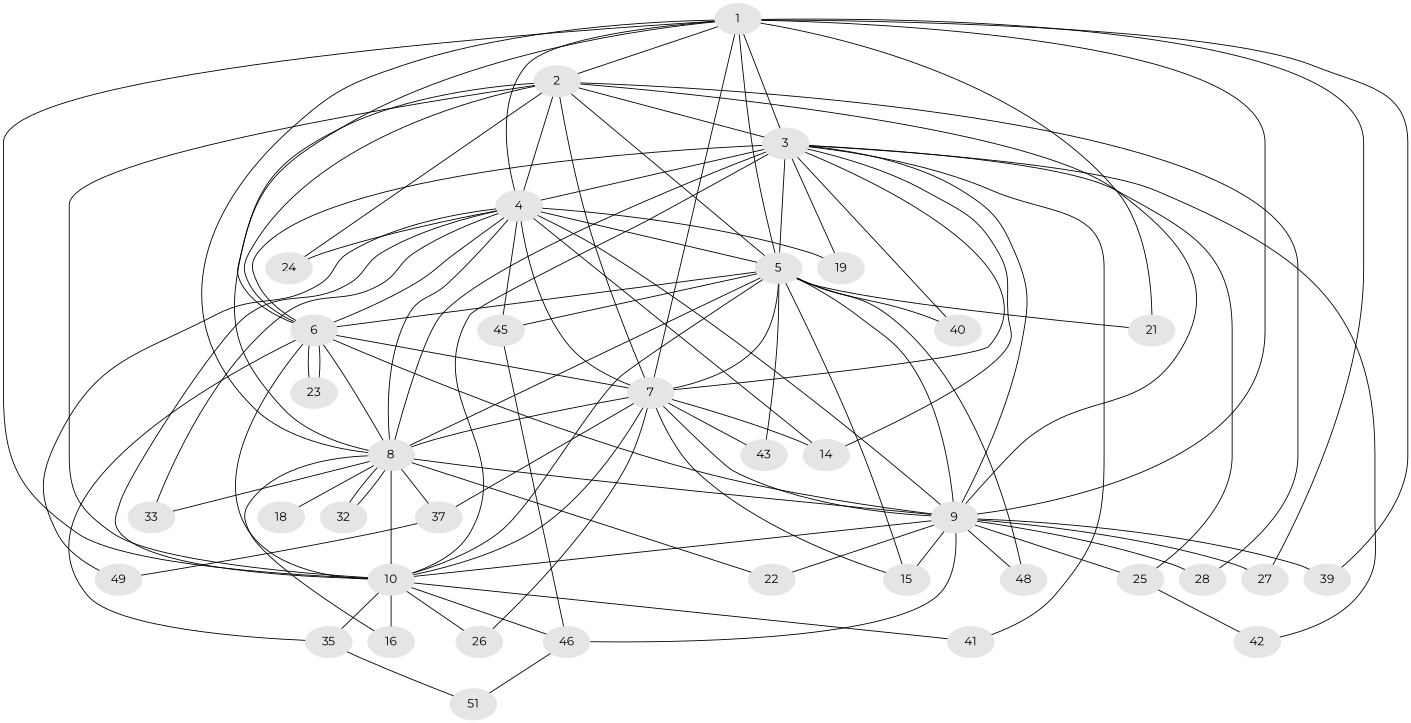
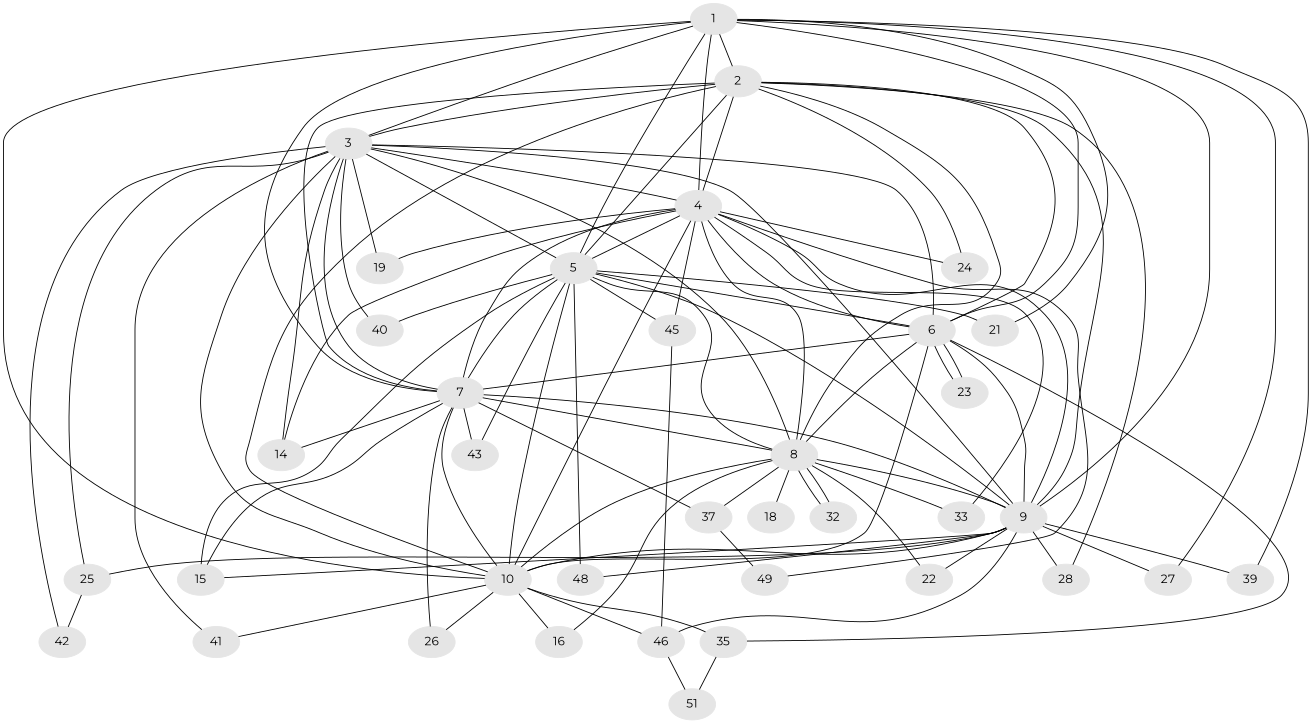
edge "1" -- "8": removed
